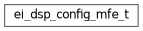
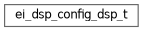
node "ei_dsp_config_mfe_t": label "ei_dsp_config_mfe_t" -> "ei_dsp_config_dsp_t"
